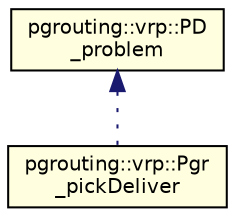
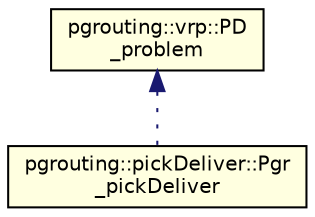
node "pgrouting::vrp::Pgr _pickDeliver": label "pgrouting::vrp::Pgr _pickDeliver" -> "pgrouting::pickDeliver::Pgr _pickDeliver"
